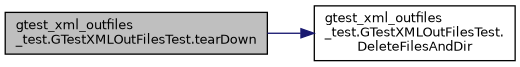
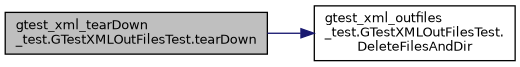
node "gtest_xml_outfiles _test.GTestXMLOutFilesTest.tearDown": label "gtest_xml_outfiles _test.GTestXMLOutFilesTest.tearDown" -> "gtest_xml_tearDown _test.GTestXMLOutFilesTest.tearDown"
